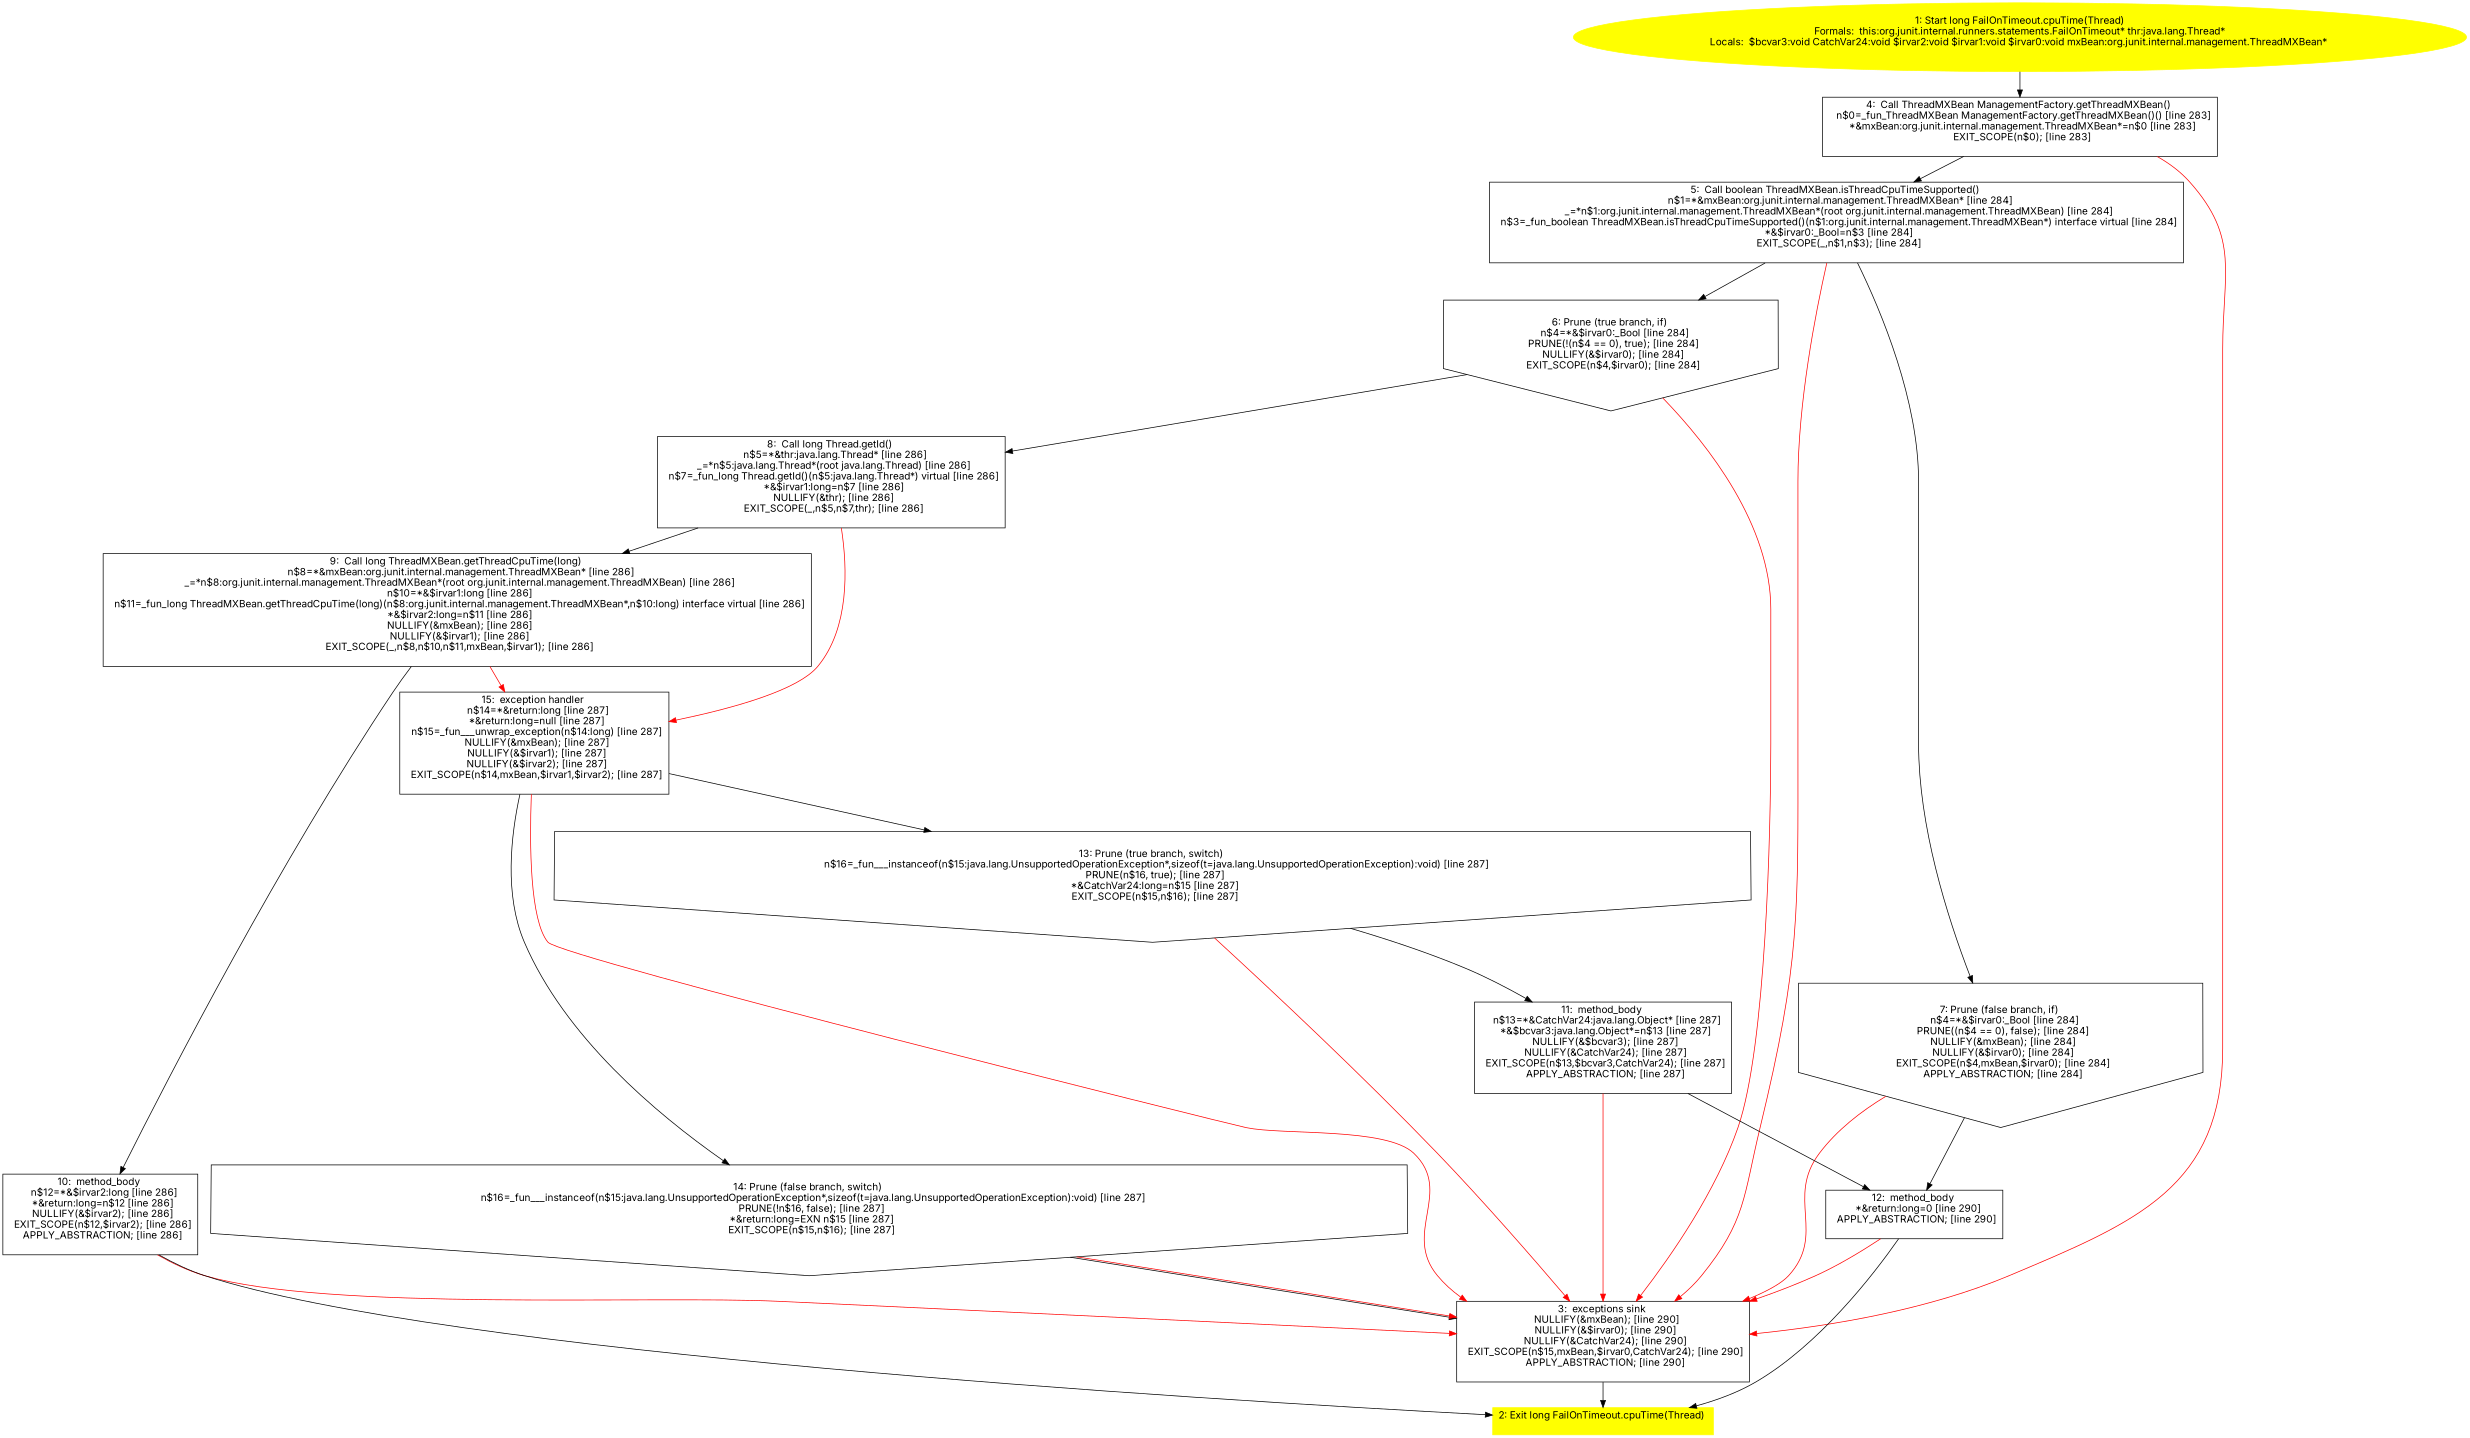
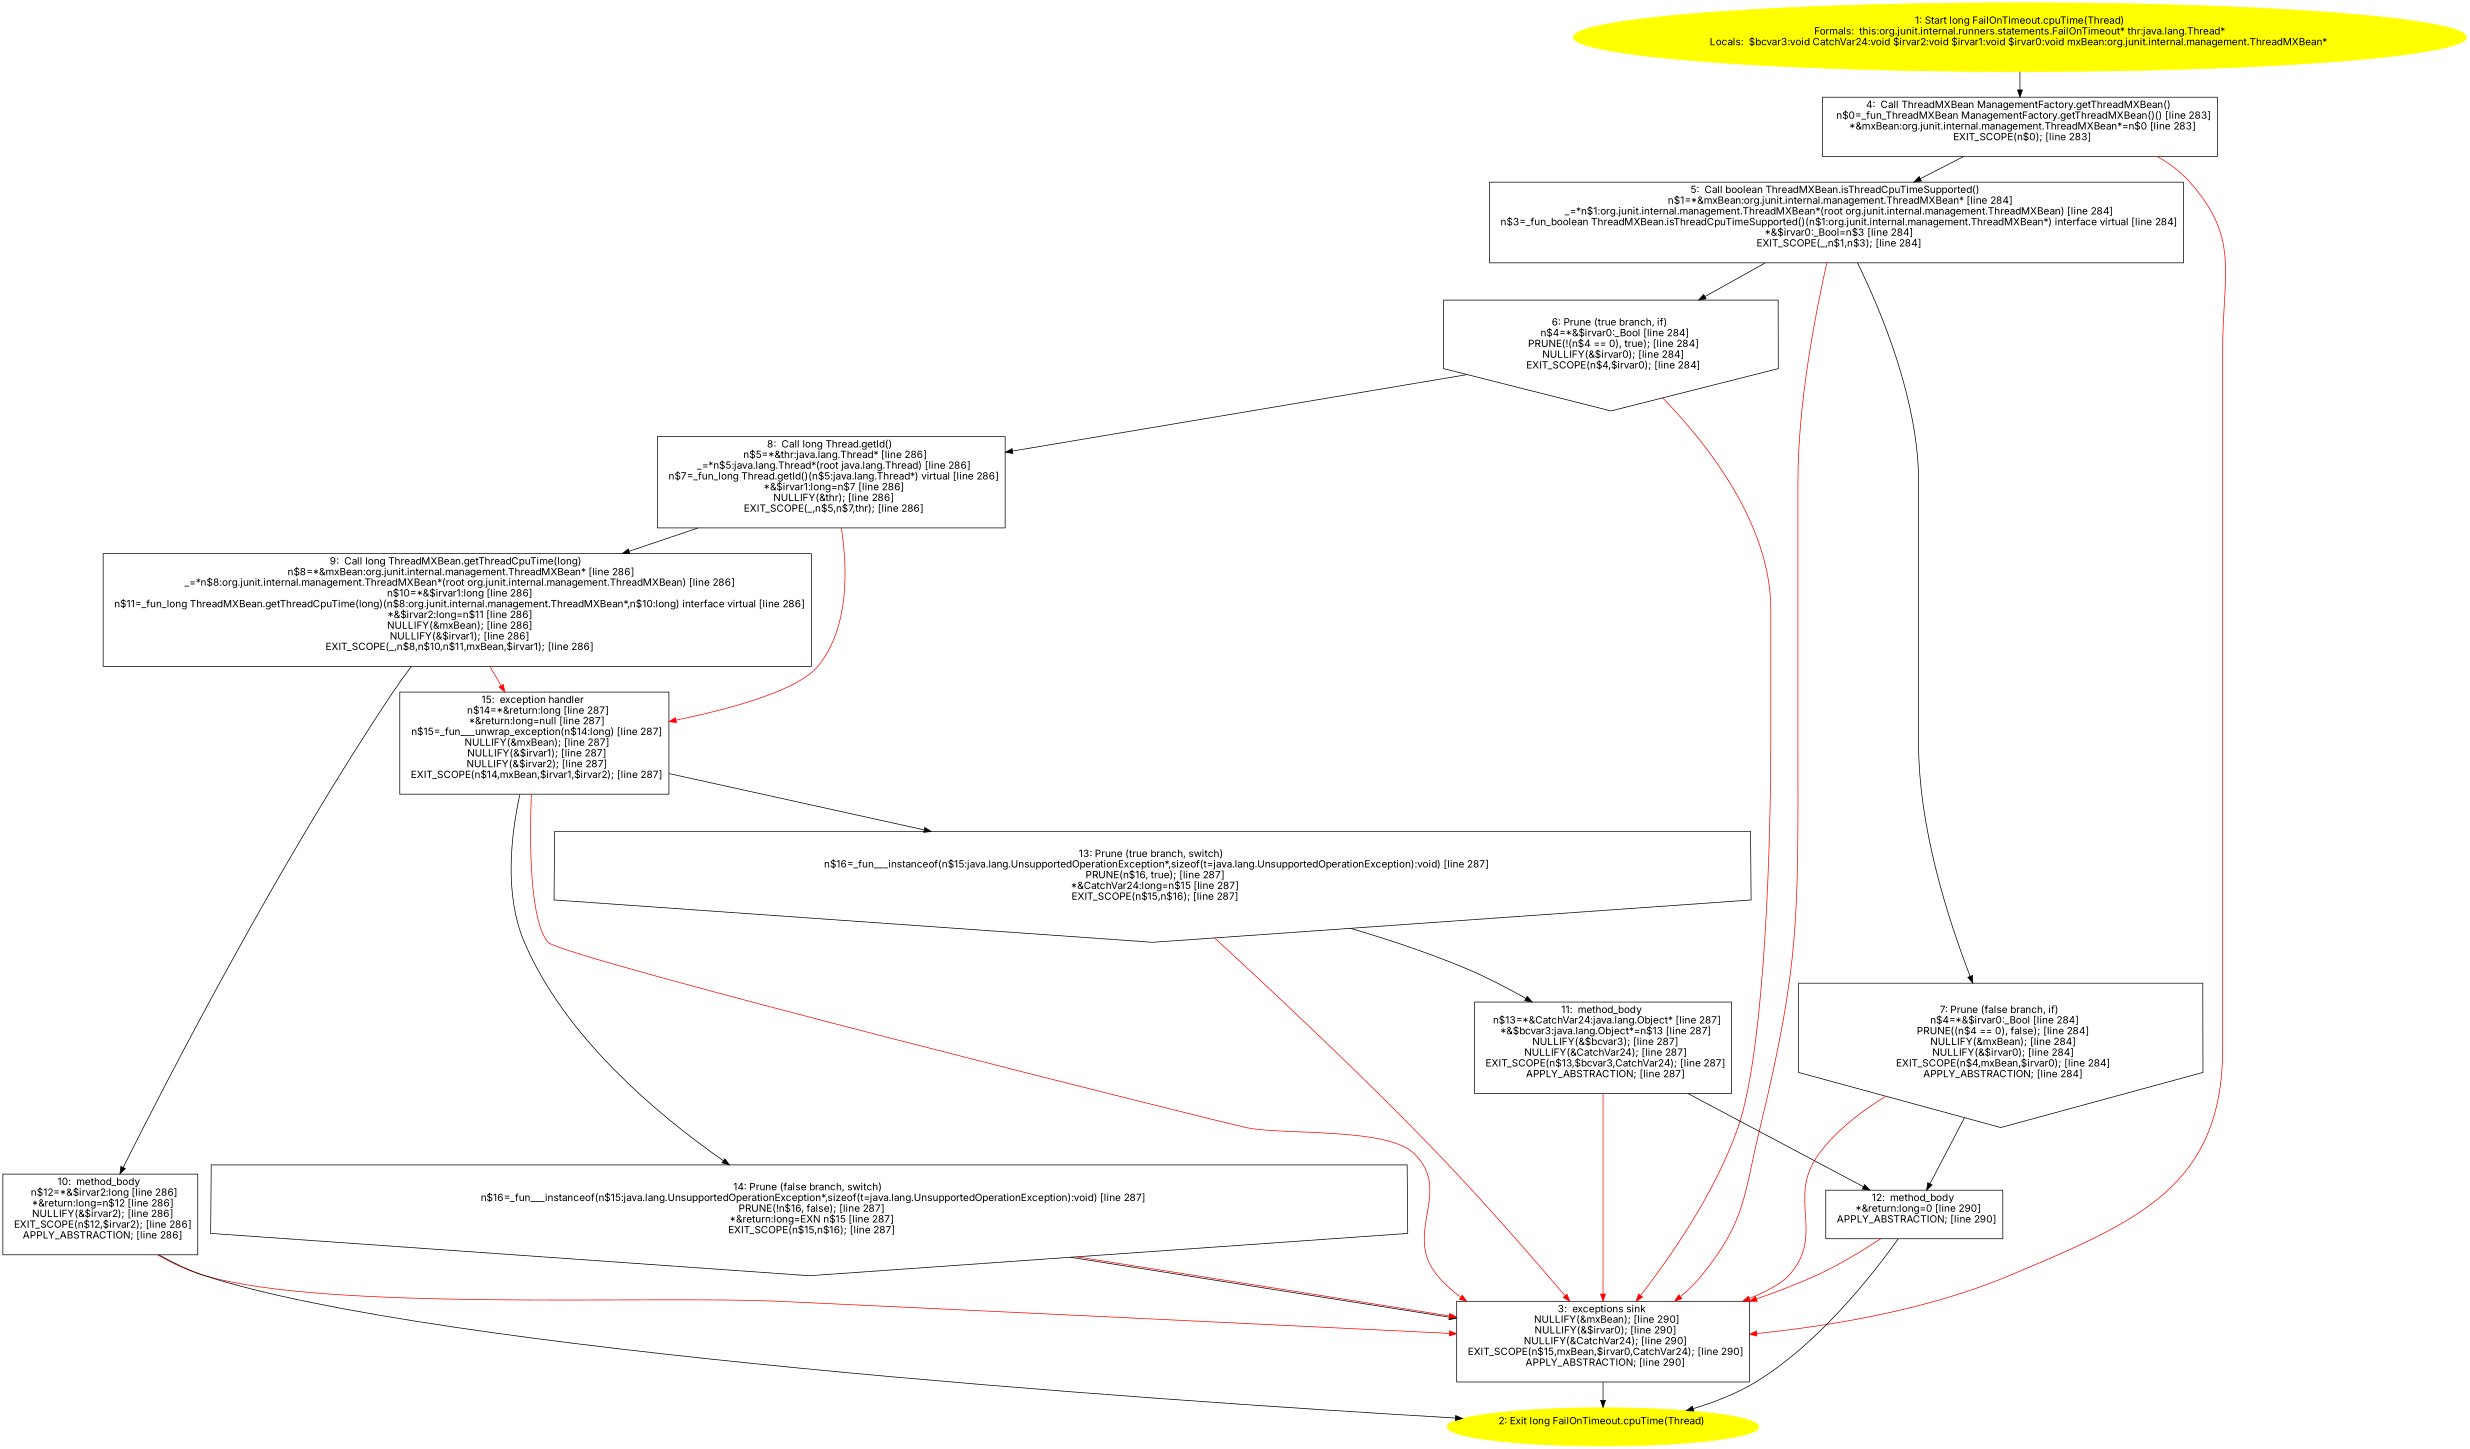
node "2: Exit long FailOnTimeout.cpuTime(Thread)": shape box -> ellipse
